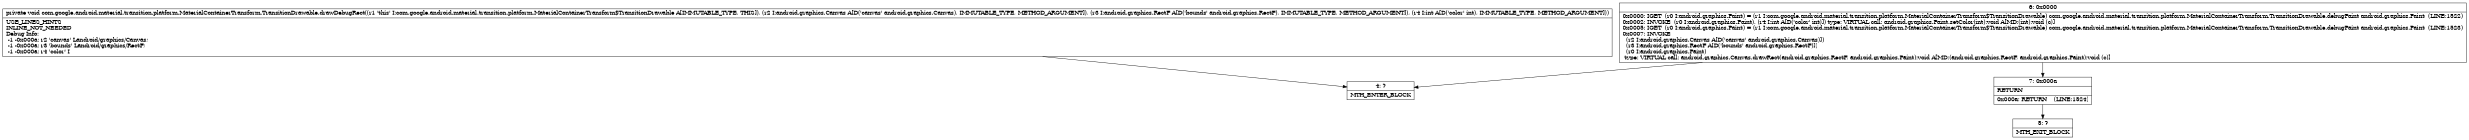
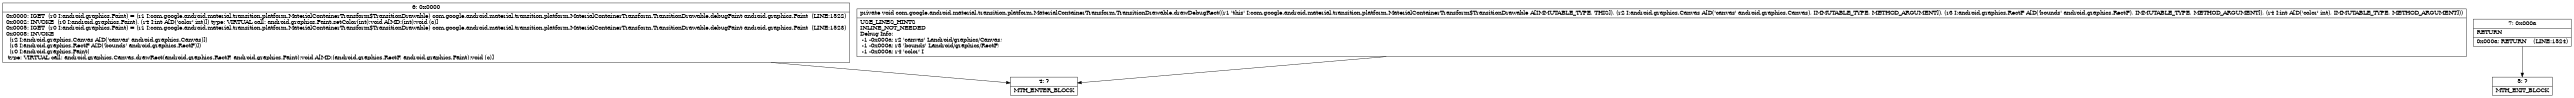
node "6: 0x0000": text "0x0007: INVOKE" -> "0x0008: INVOKE"
edge "6: 0x0000" -> "7: 0x000a": removed
